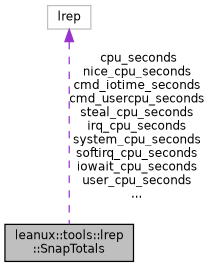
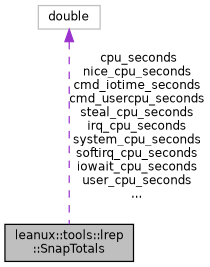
node "lrep": label "lrep" -> "double"
